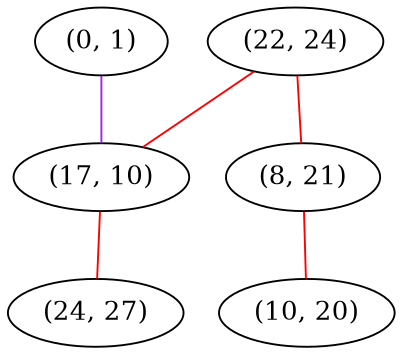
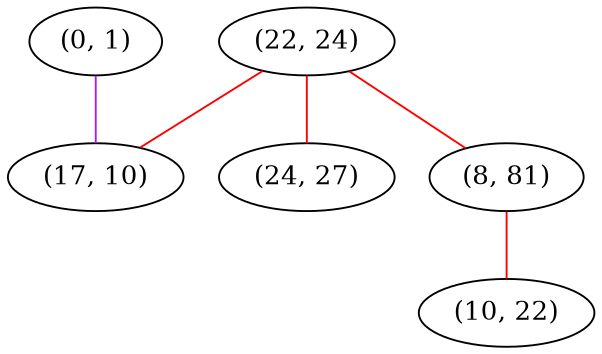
node "(8, 21)": label "(8, 21)" -> "(8, 81)"
edge "(17, 10)" -- "(24, 27)": now "(22, 24)" -- "(24, 27)"
node "(10, 20)": label "(10, 20)" -> "(10, 22)"
